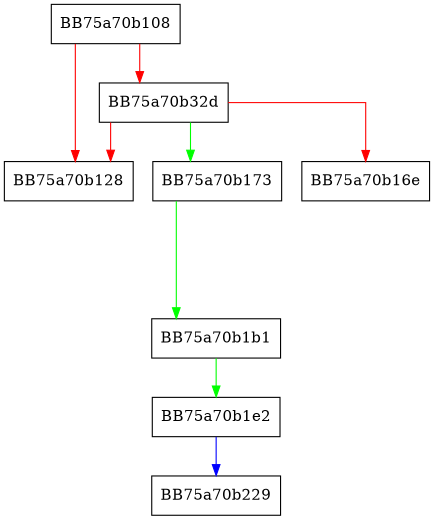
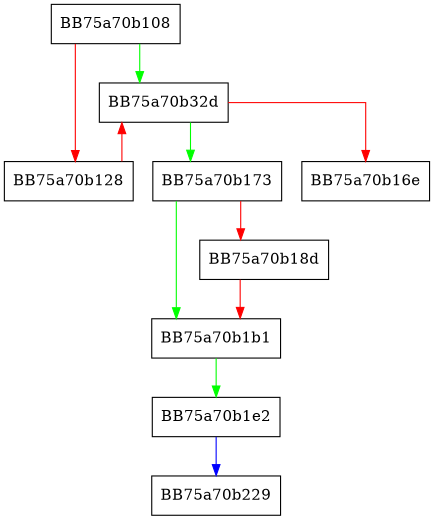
edge "BB75a70b108" -> "BB75a70b32d": color red -> green
edge "BB75a70b32d" -> "BB75a70b128": reversed
node "BB75a70b18d": added
